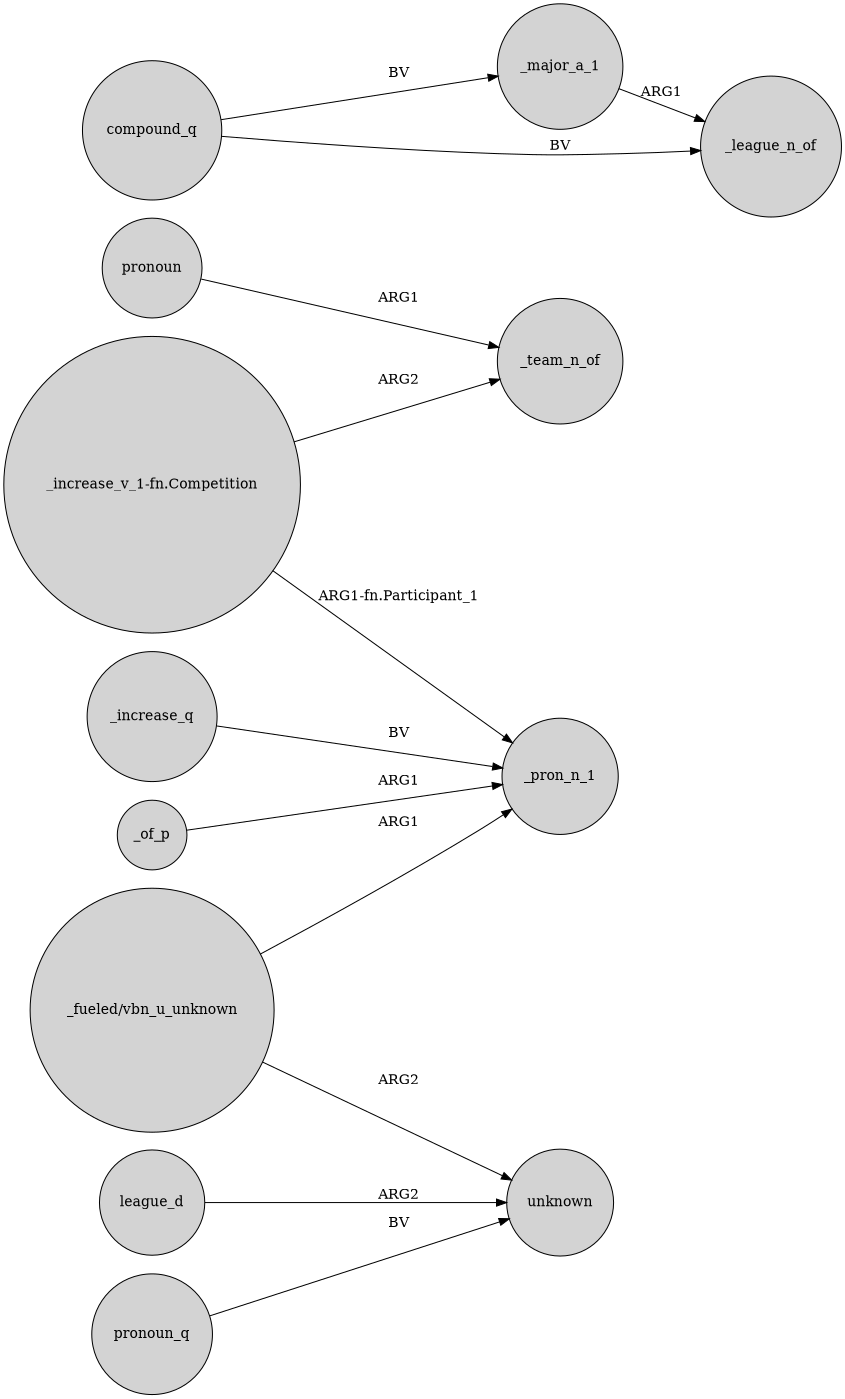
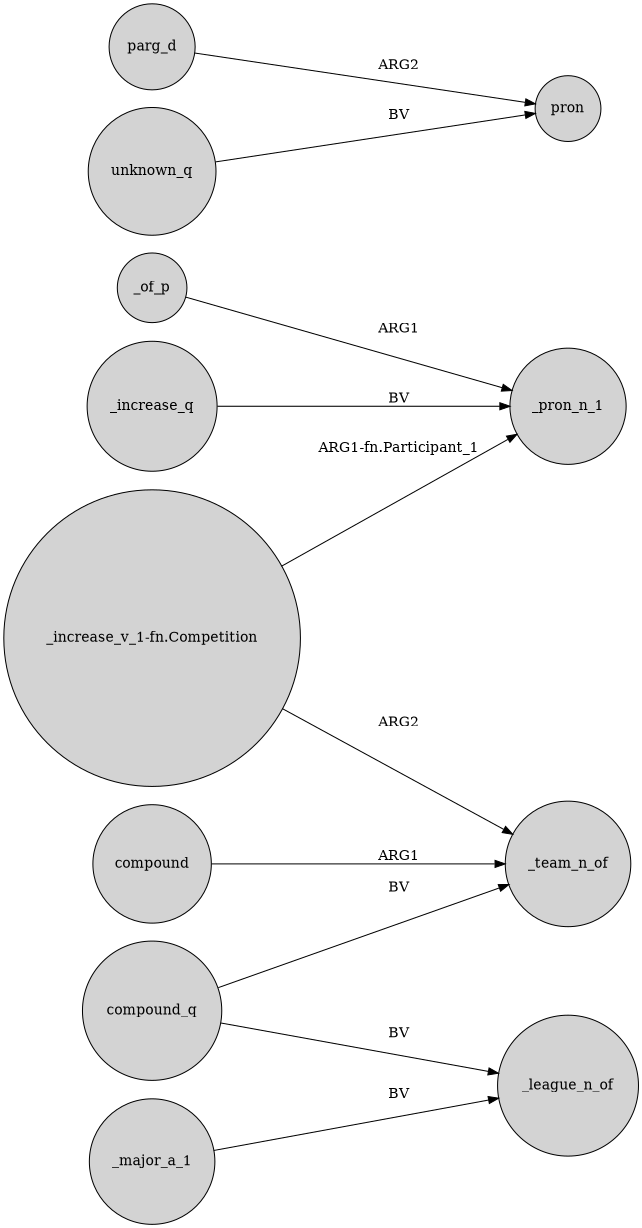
edge "_major_a_1" -> "_league_n_of": label "ARG1" -> "BV"
edge "compound_q" -> "_major_a_1": now "compound_q" -> "_team_n_of"
node "pronoun": label "pronoun" -> "compound"
node "_fueled/vbn_u_unknown": removed
node "league_d": label "league_d" -> "parg_d"
node "unknown": label "unknown" -> "pron"
node "pronoun_q": label "pronoun_q" -> "unknown_q"
